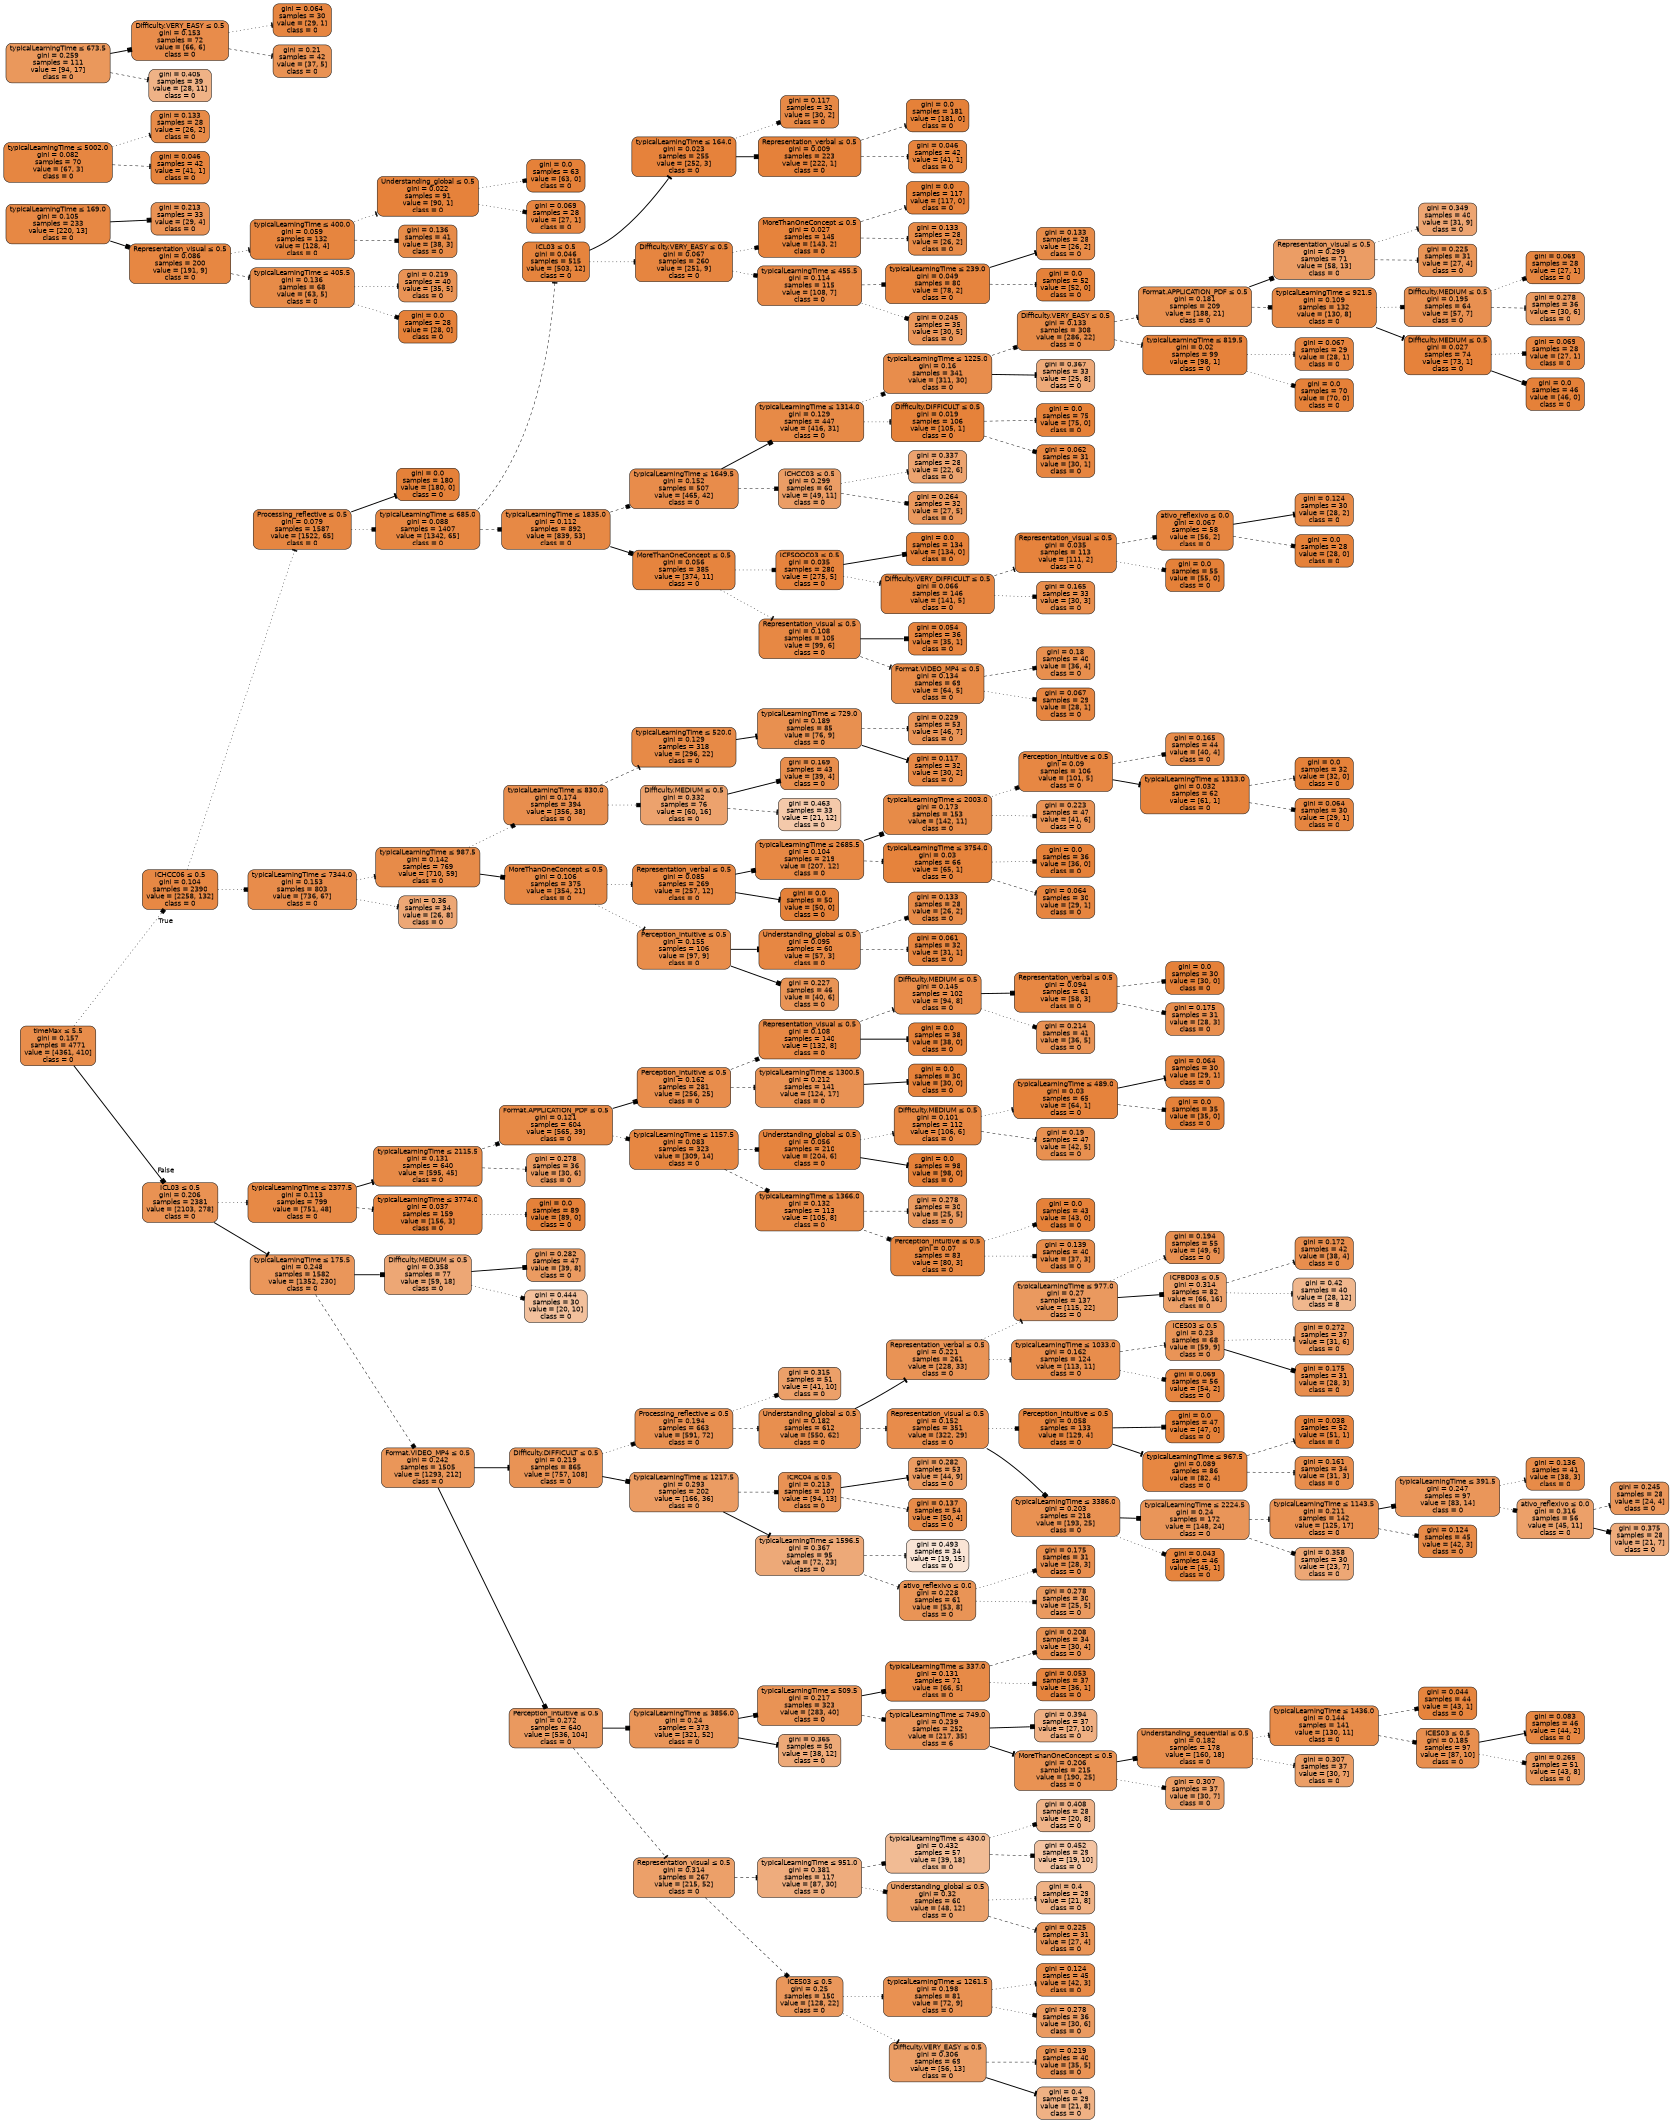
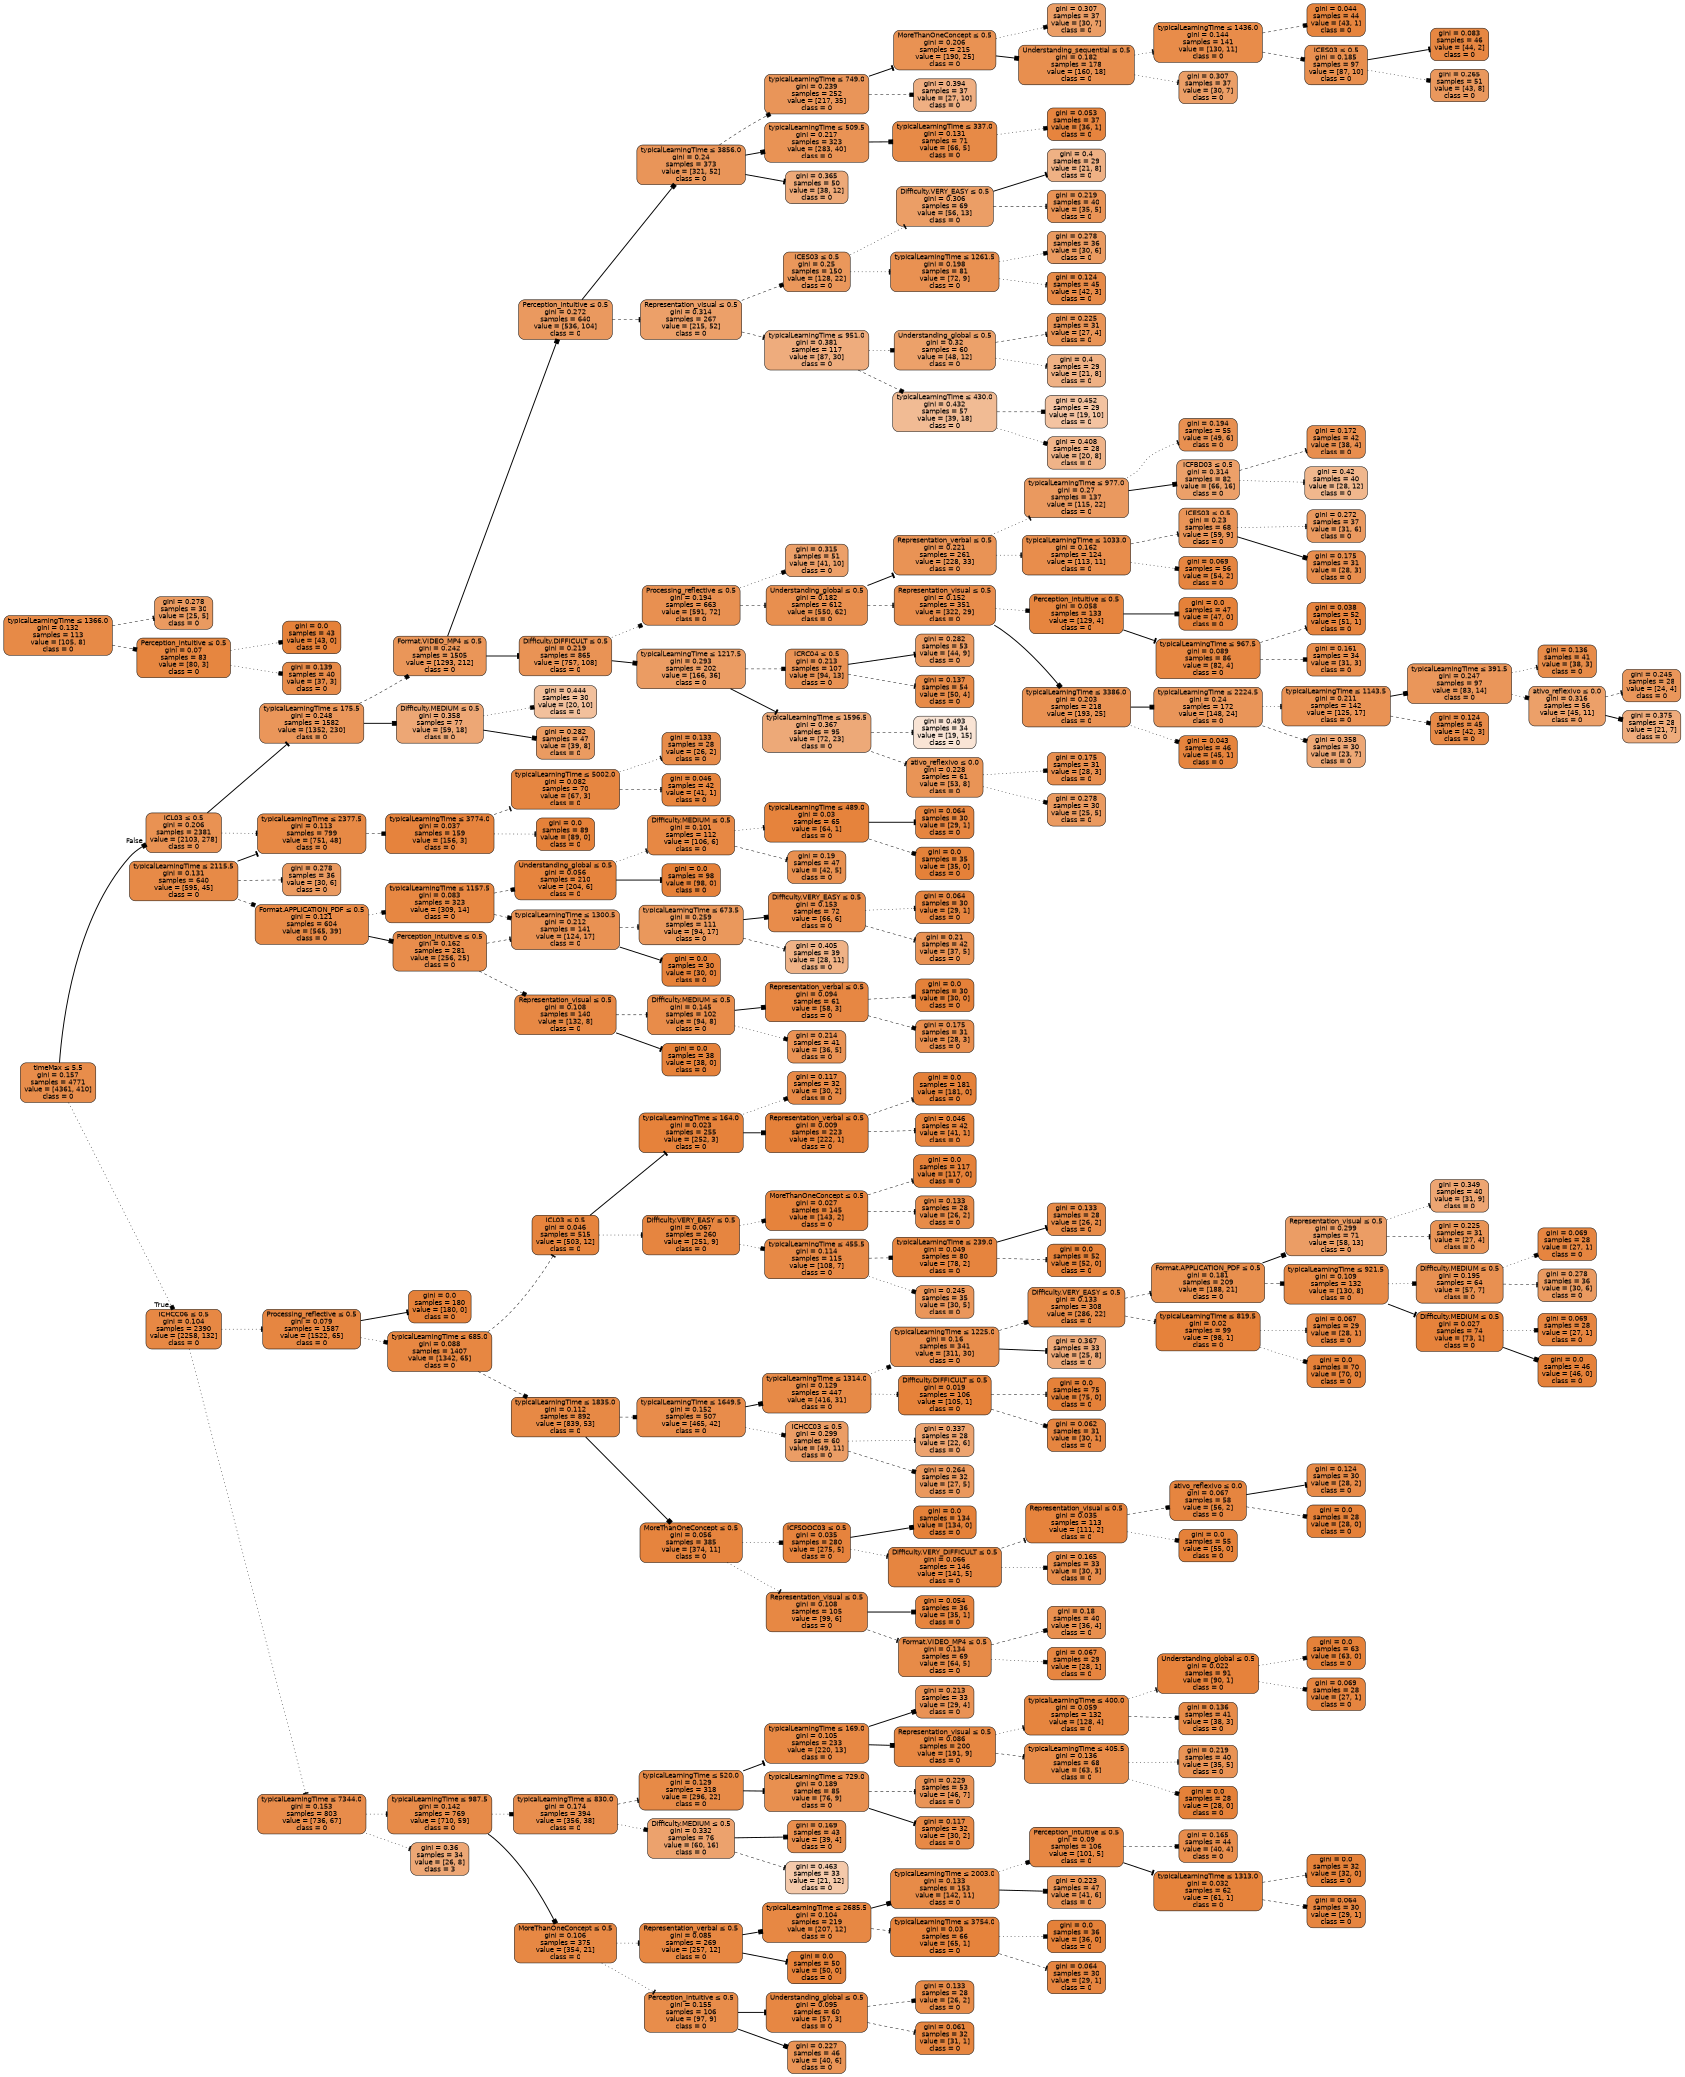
edge "typicalLearningTime ≤ 1649.5" -> "ICHCC03 ≤ 0.5": style dashed -> dotted
node "typicalLearningTime ≤ 2003.0": text "gini = 0.173" -> "gini = 0.133"
edge "typicalLearningTime ≤ 3774.0" -> "typicalLearningTime ≤ 5002.0": added
edge "typicalLearningTime ≤ 2003.0" -> "gini = 0.223": style dotted -> bold
edge "ICHCC06 ≤ 0.5" -> "typicalLearningTime ≤ 7344.0": arrowhead box -> tee
node "gini = 0.36": text "class = 0" -> "class = 3"
edge "typicalLearningTime ≤ 1300.5" -> "typicalLearningTime ≤ 673.5": added
edge "typicalLearningTime ≤ 1157.5" -> "typicalLearningTime ≤ 1366.0": now "typicalLearningTime ≤ 1157.5" -> "typicalLearningTime ≤ 1300.5"
edge "typicalLearningTime ≤ 2377.5" -> "typicalLearningTime ≤ 2115.5": reversed
edge "typicalLearningTime ≤ 2377.5" -> "typicalLearningTime ≤ 3774.0": arrowhead tee -> box
node "gini = 0.42": text "class = 8" -> "class = 0"
edge "typicalLearningTime ≤ 967.5" -> "gini = 0.161": arrowhead tee -> box
edge "typicalLearningTime ≤ 2224.5" -> "typicalLearningTime ≤ 1143.5": style dashed -> dotted
node "gini = 0.208": removed
edge "typicalLearningTime ≤ 509.5" -> "typicalLearningTime ≤ 749.0": now "typicalLearningTime ≤ 3856.0" -> "typicalLearningTime ≤ 749.0"
edge "typicalLearningTime ≤ 749.0" -> "gini = 0.394": style bold -> dashed
node "typicalLearningTime ≤ 749.0": text "class = 6" -> "class = 0"
edge "typicalLearningTime ≤ 520.0" -> "typicalLearningTime ≤ 169.0": added
